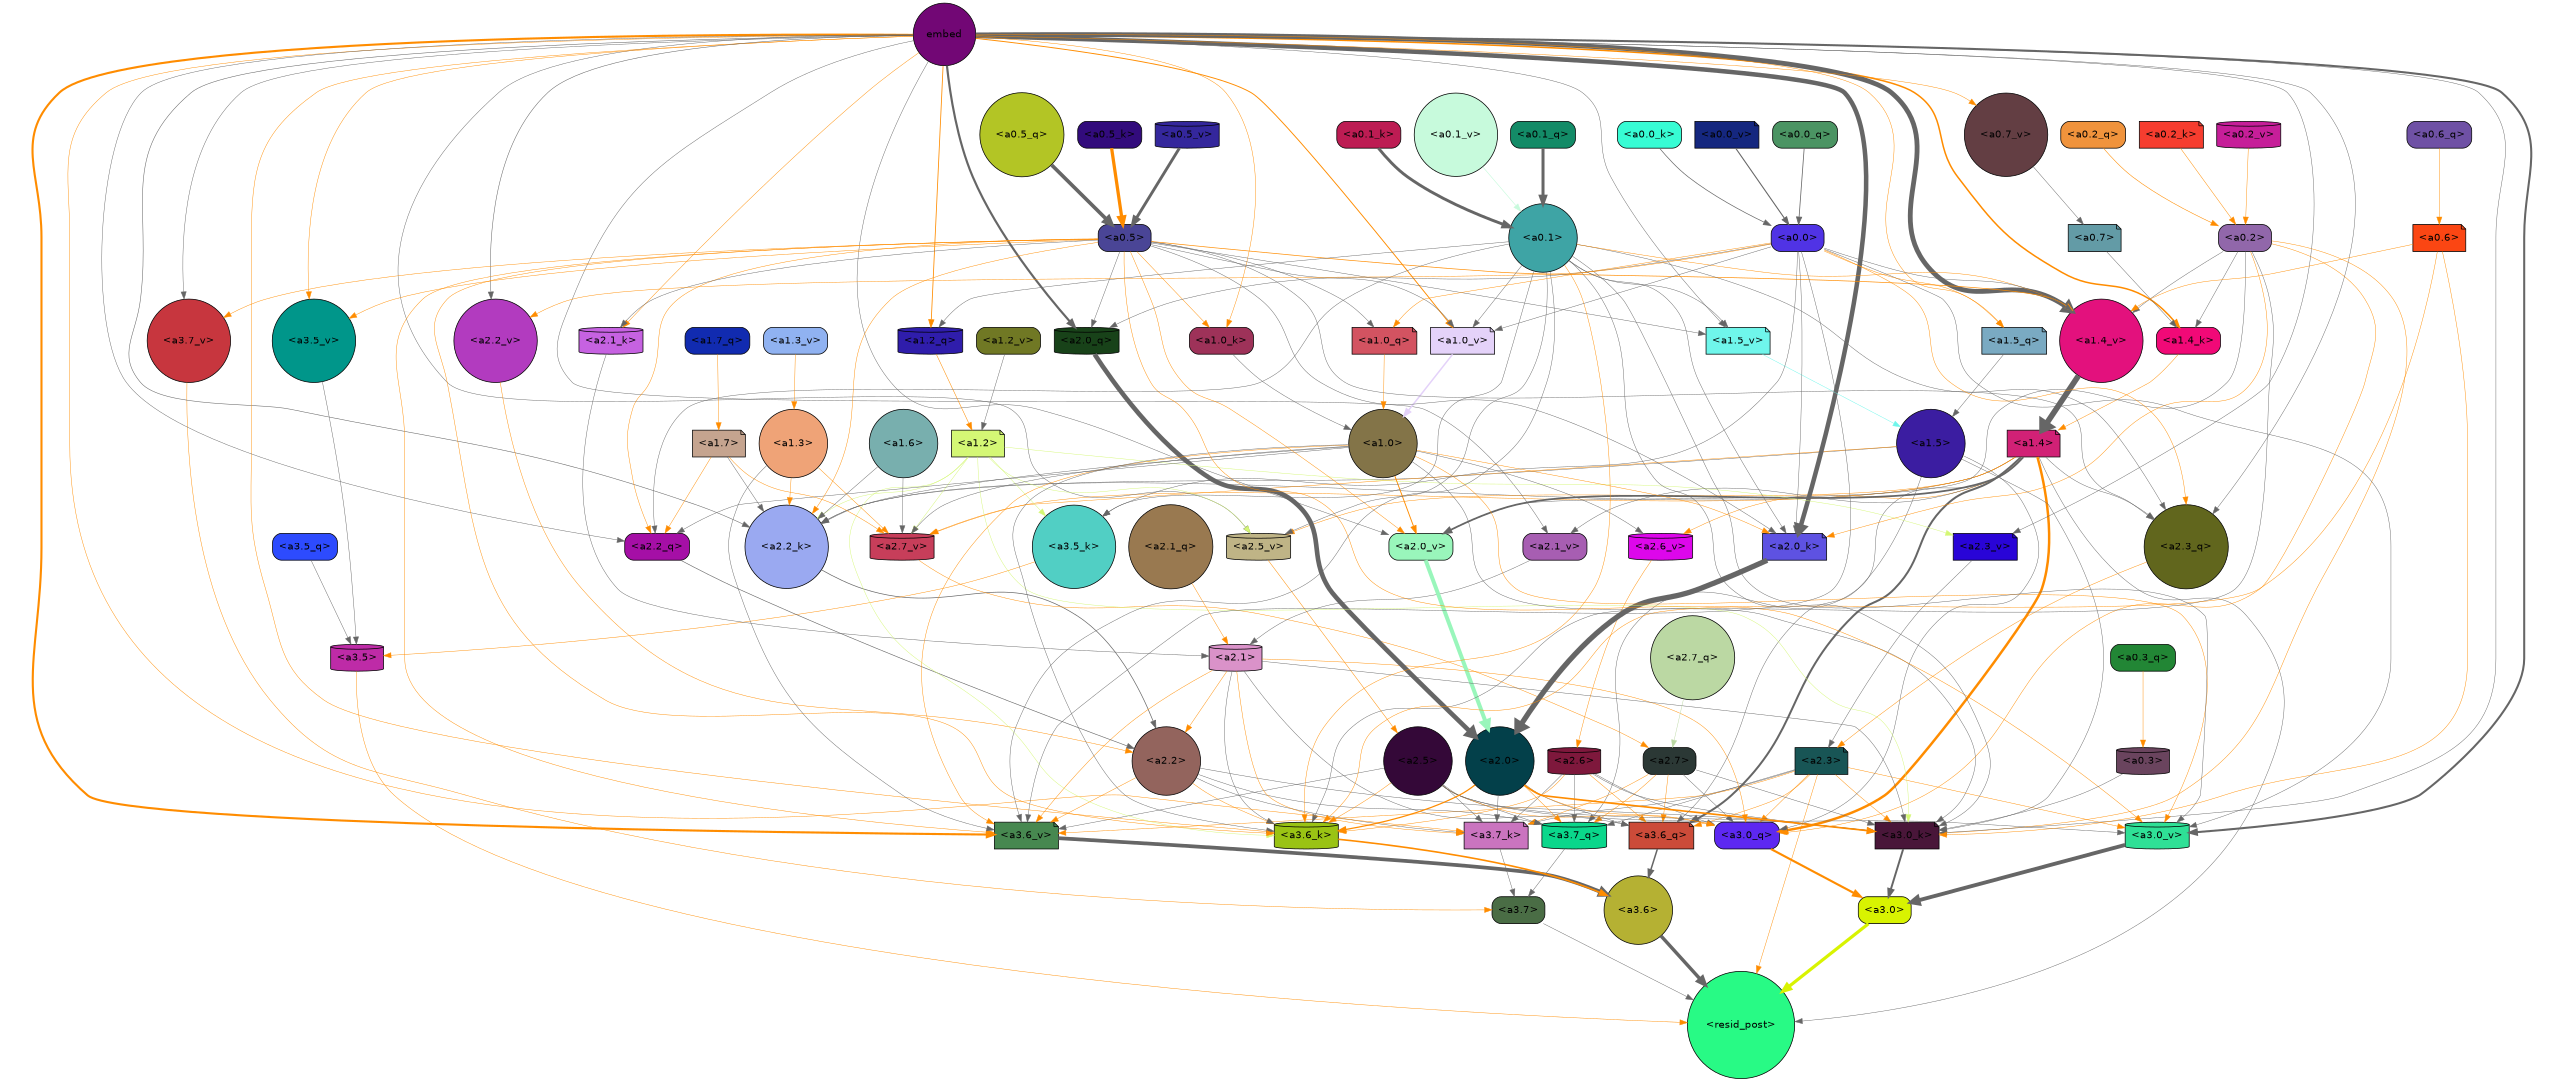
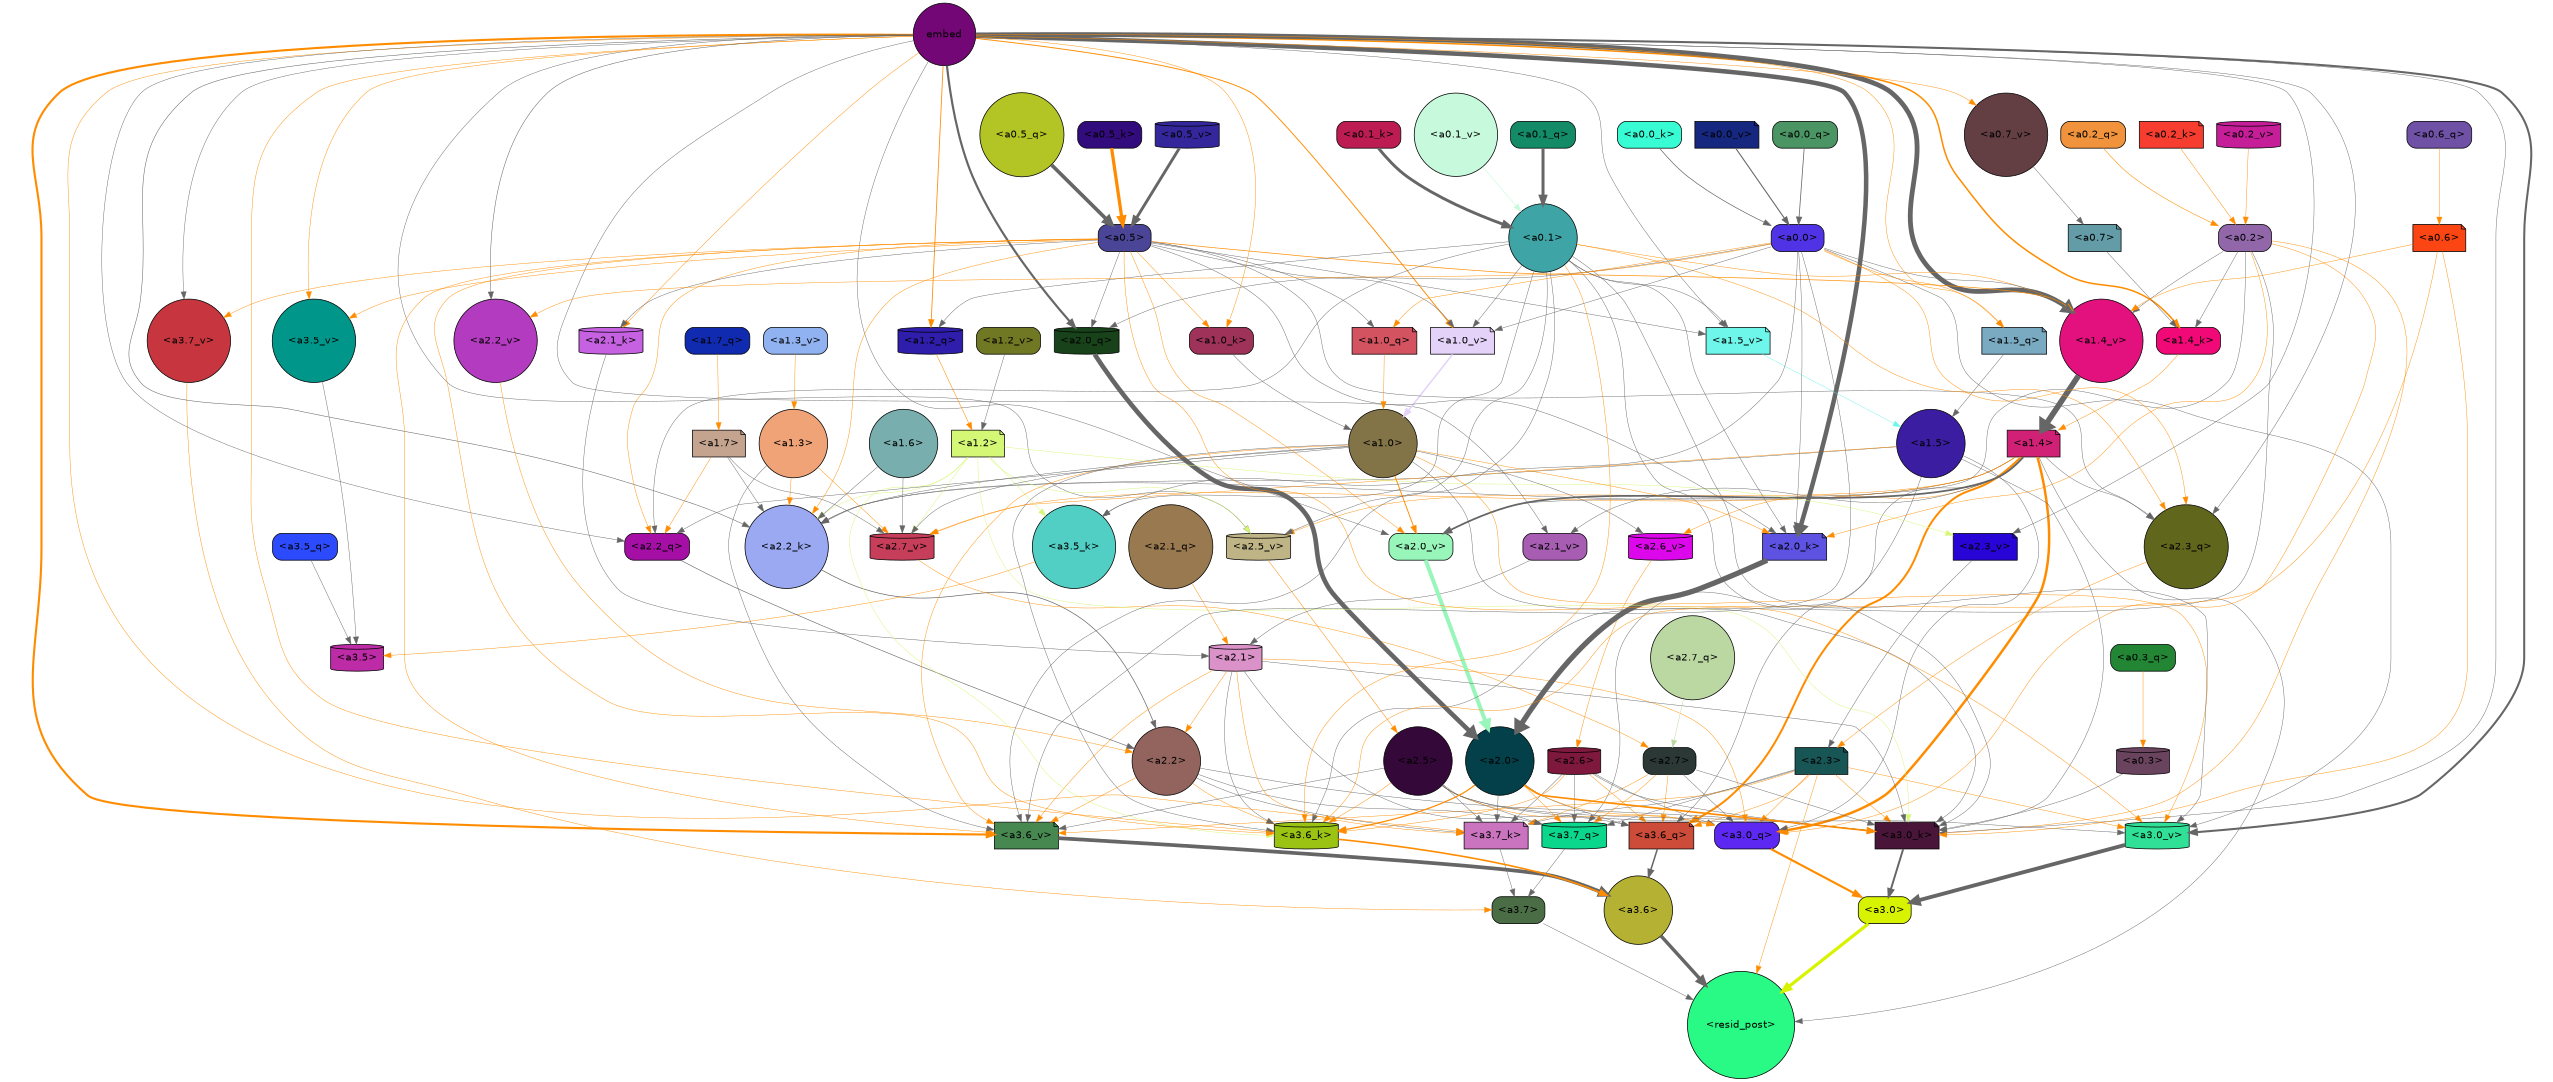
edge "<a0.1>" -> "<a2.3_q>": color gray40 -> darkorange
edge "<a1.7>" -> "<a2.7_v>": color darkorange -> gray40
edge "<a1.4>" -> "<a3.6_q>": color gray40 -> darkorange
edge "<a3.5>" -> "<resid_post>": removed
